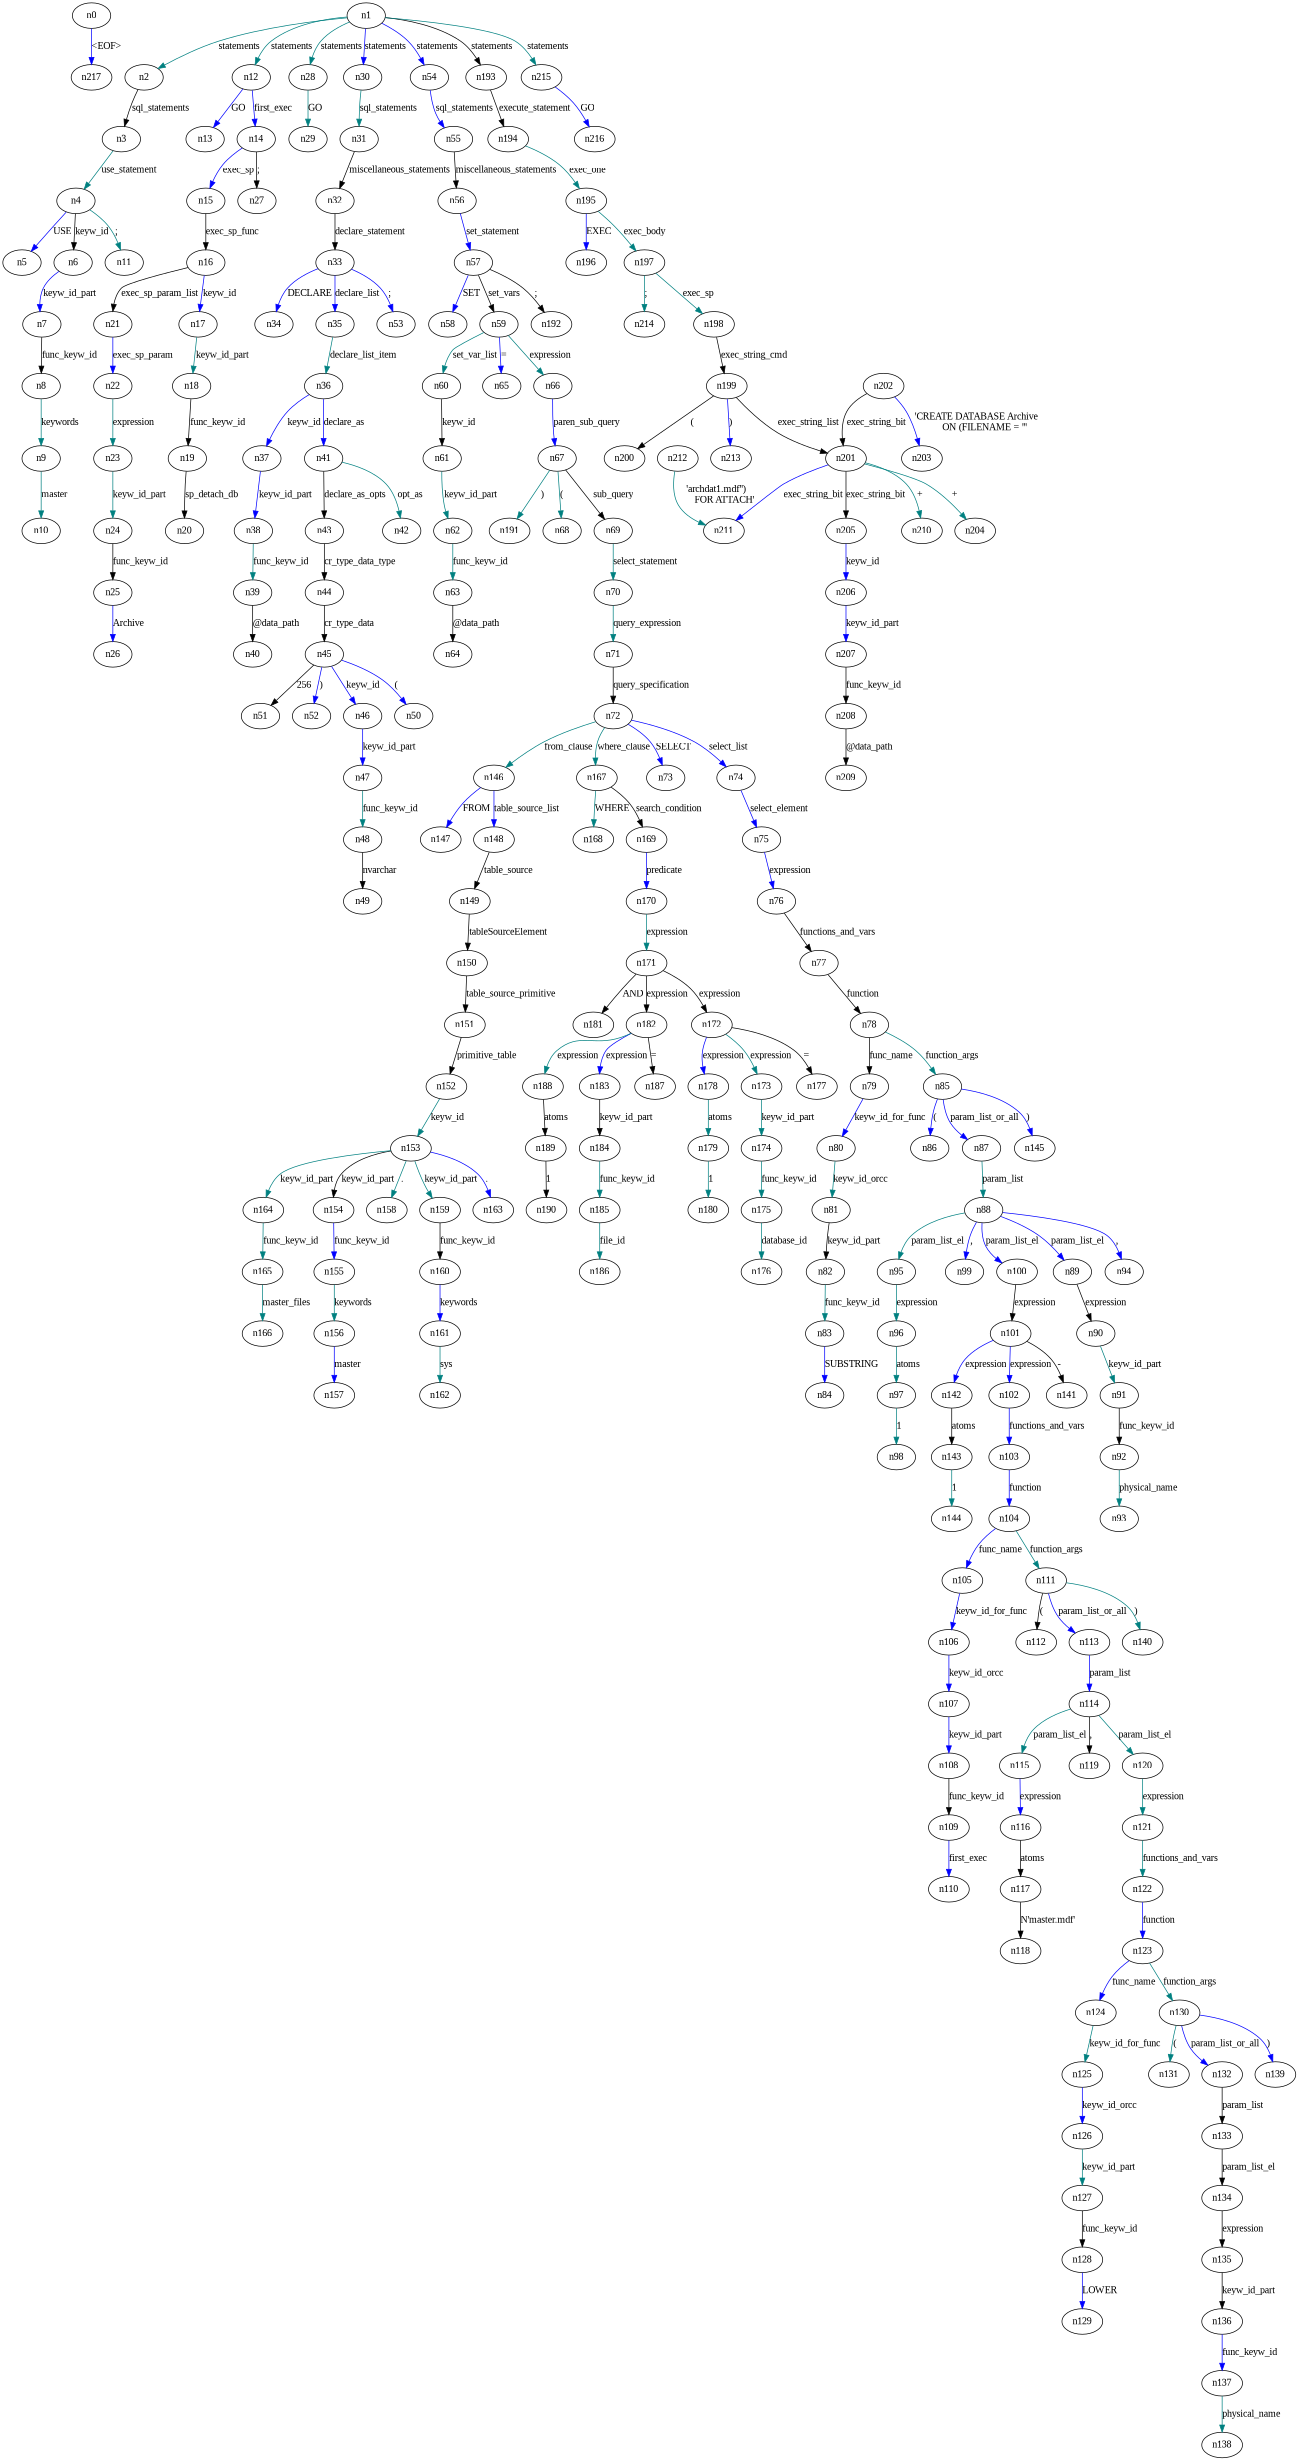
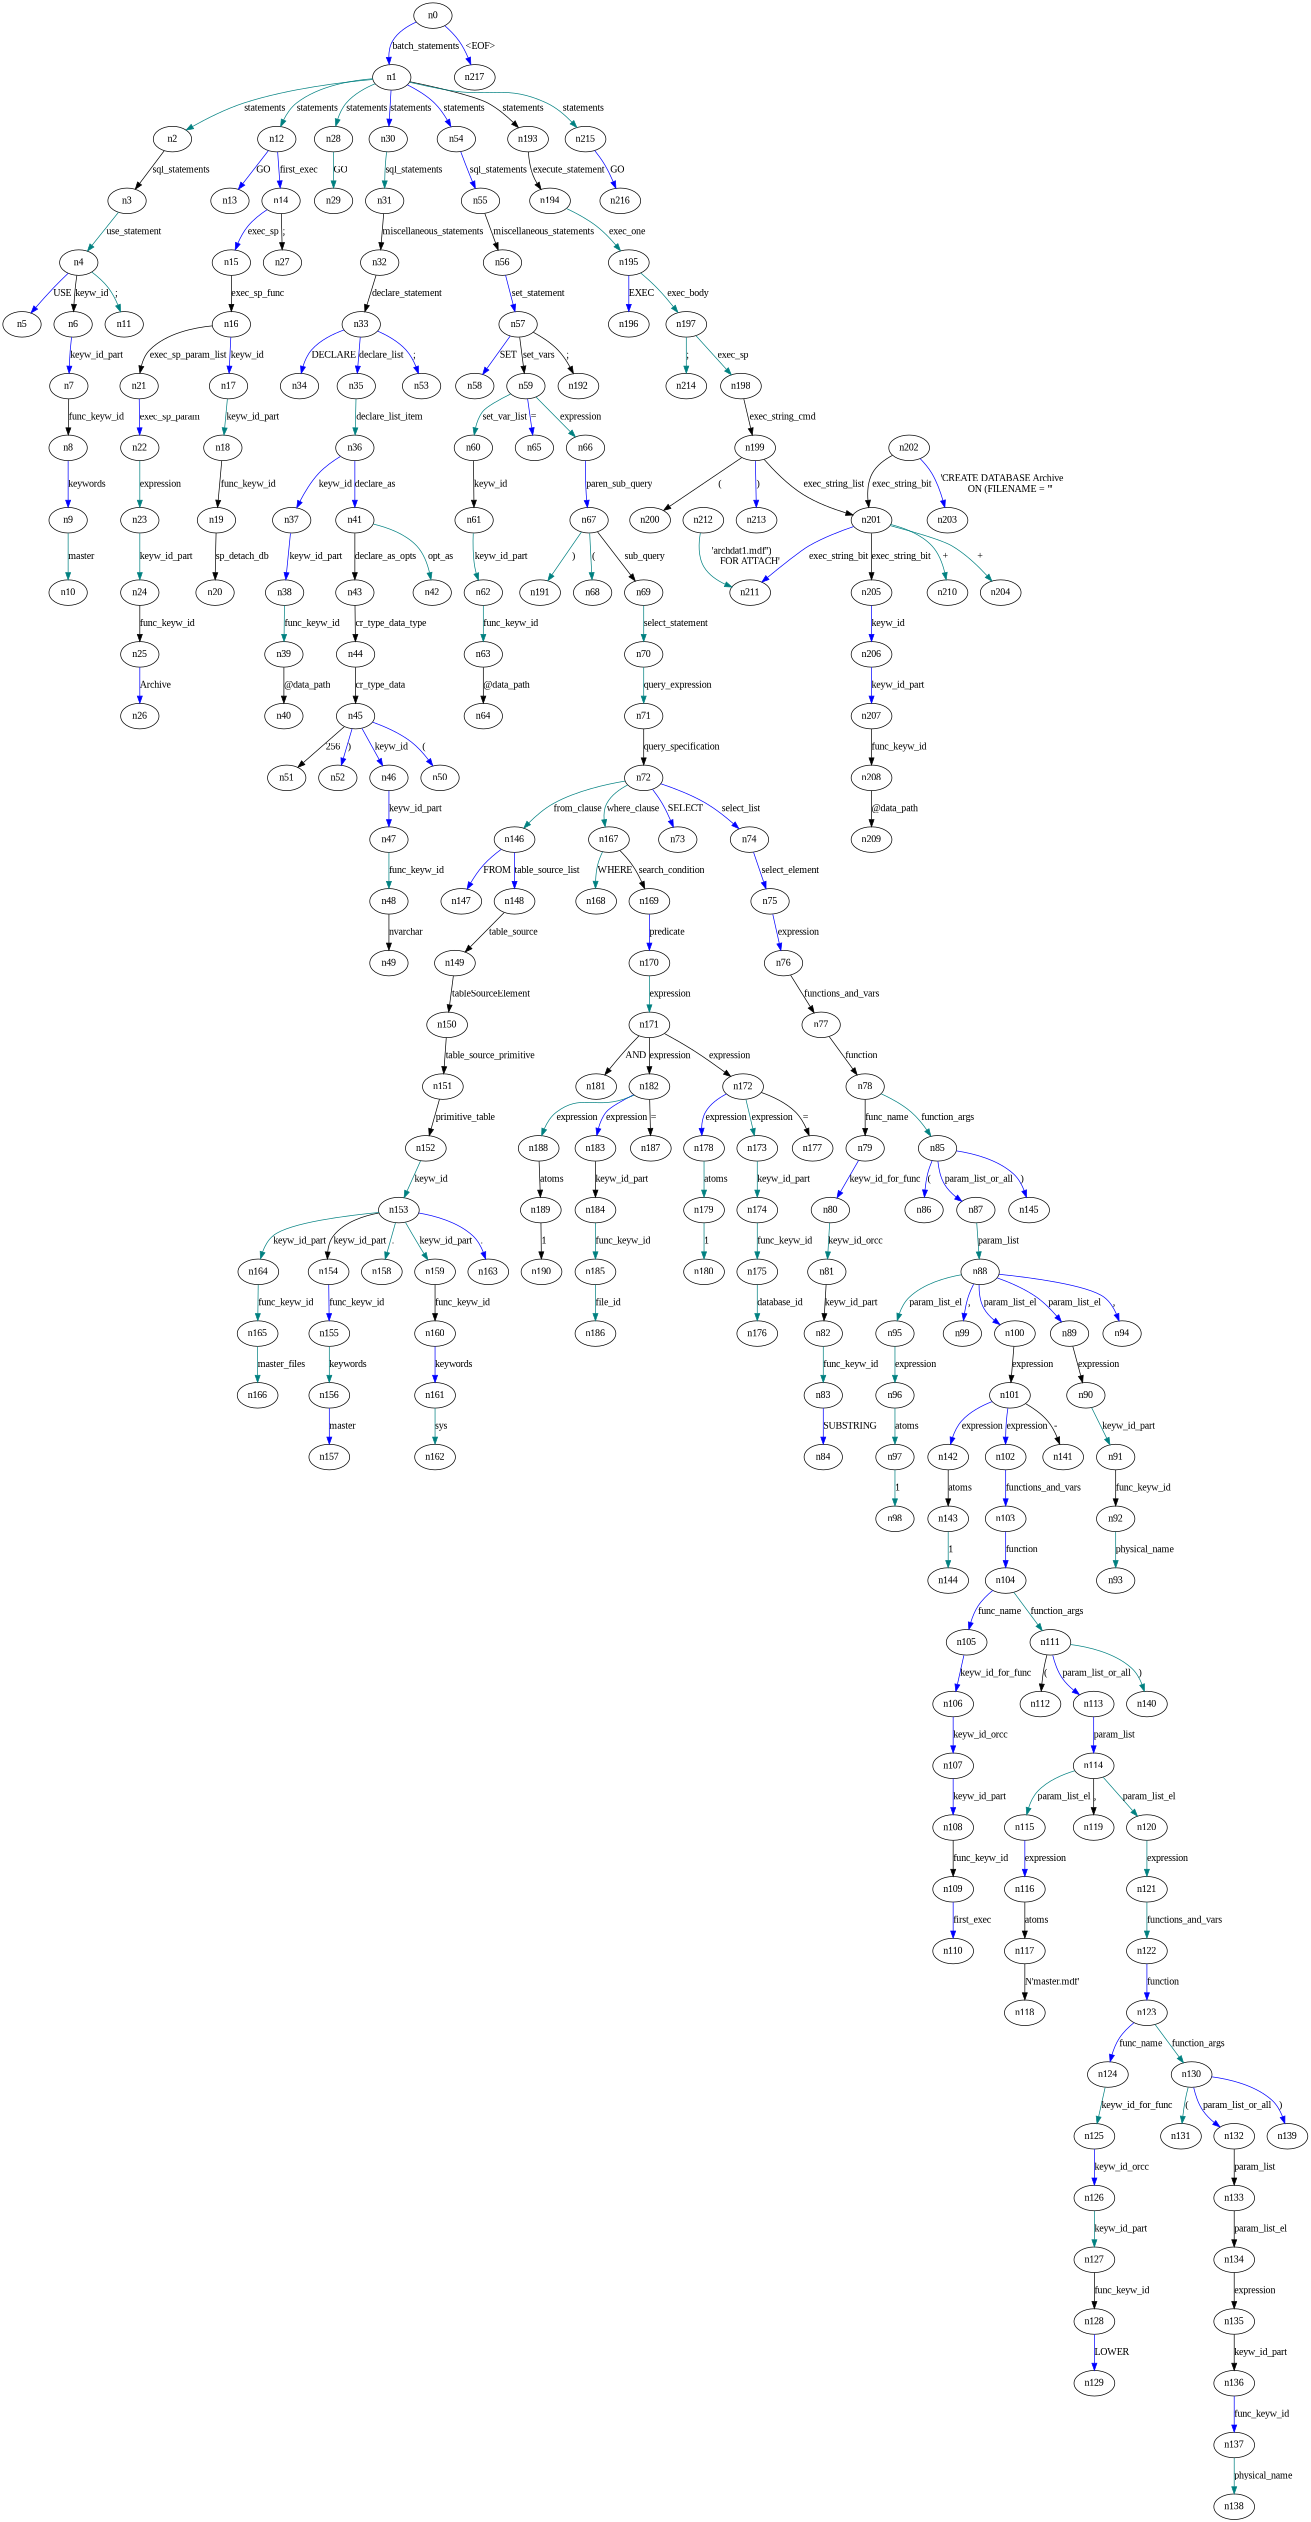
edge "n0" -> "n1": added, label "batch_statements"
edge "n8" -> "n9": color teal -> blue
